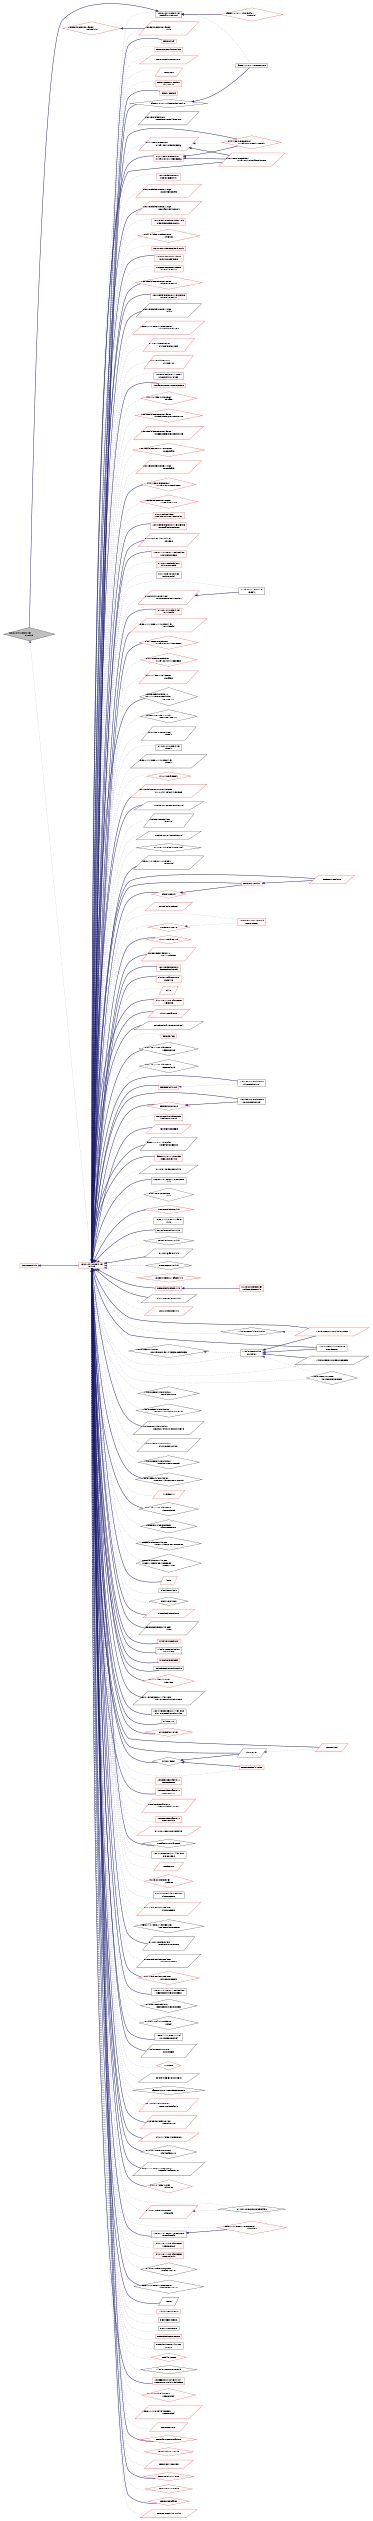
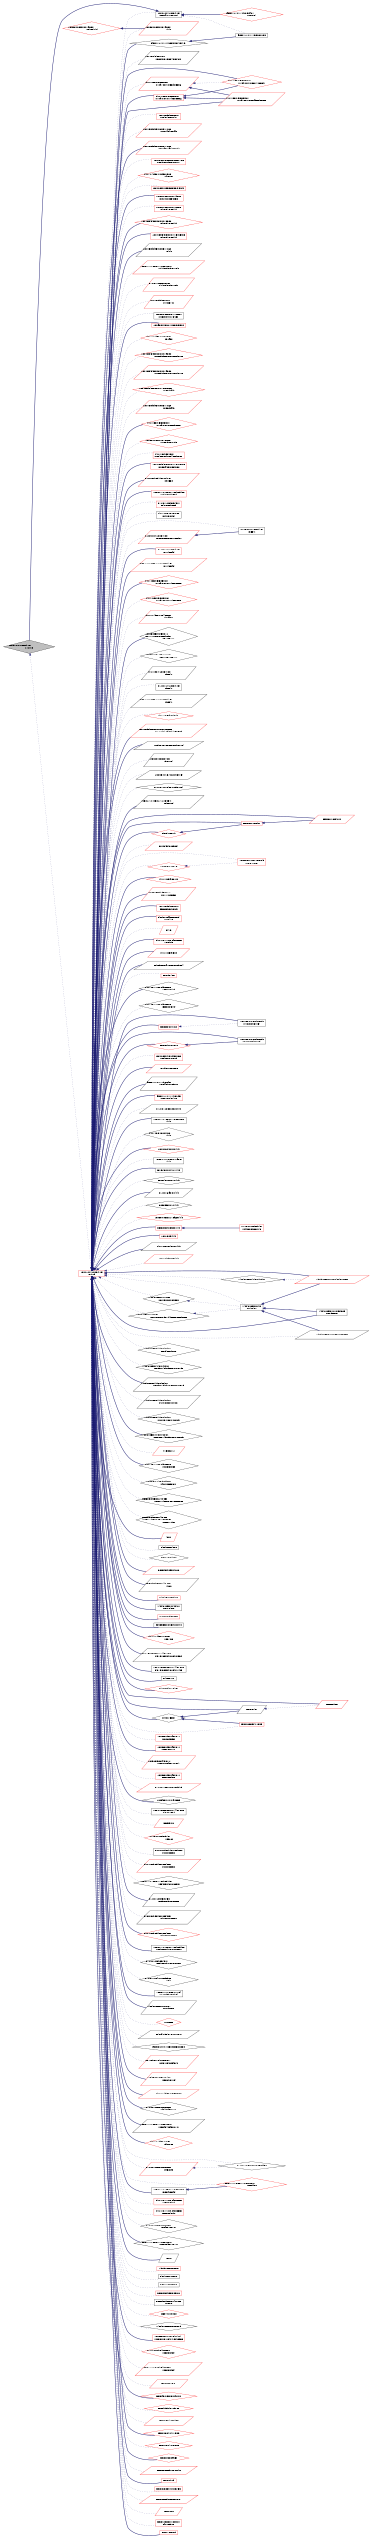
node "Linux::Perf::begin": label "Linux::Perf::begin" -> "Linux::Perf::polarity"
edge "AP_HAL::UARTDriver ::printf" -> "AP_ADSB::init": reversed
edge "MissionTest::run_set _current_cmd_test" -> "MissionTest::print _mission": reversed
node "PX4::PX4Util::run_debug _shell": label "PX4::PX4Util::run_debug _shell" -> "PX4::PX4Util::run_debug _alt"
node "stability_test": label "stability_test" -> "stability_timer"
